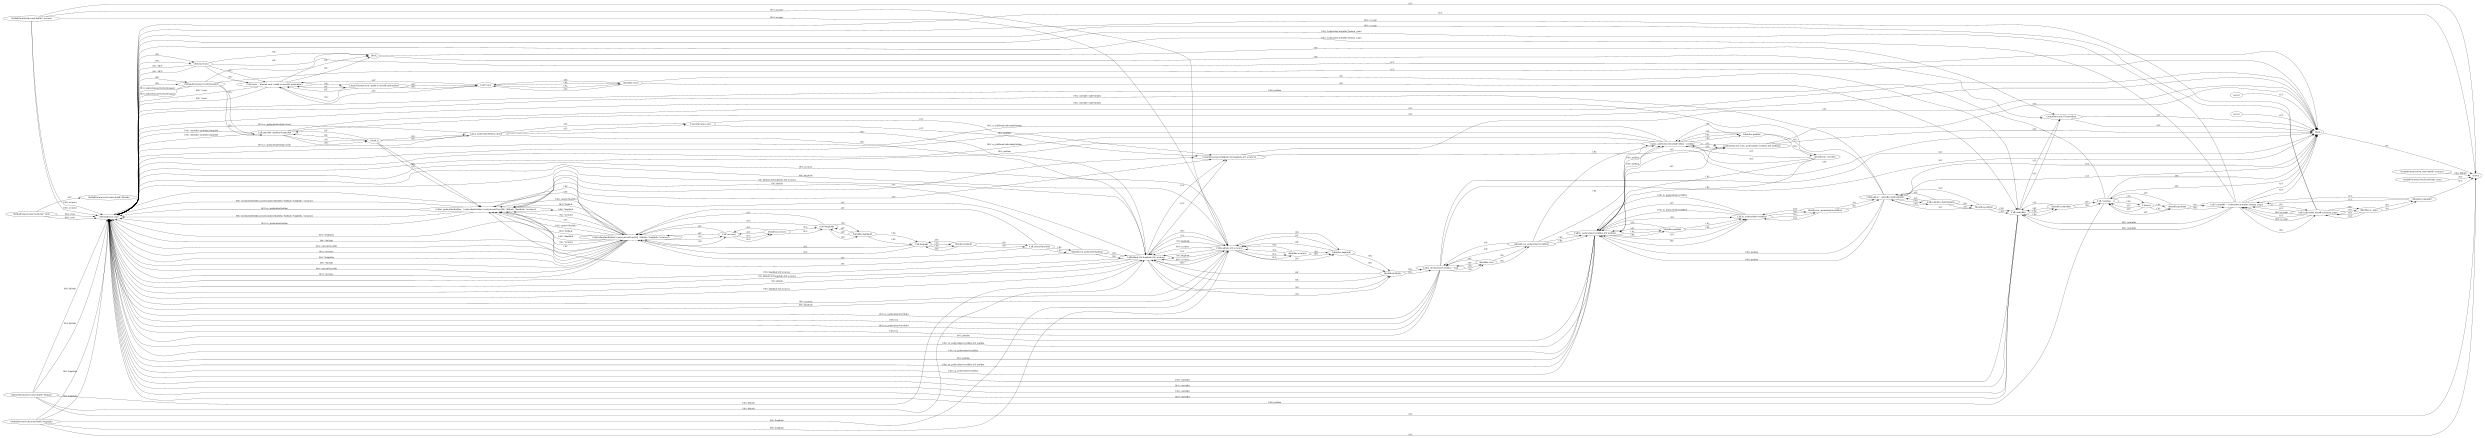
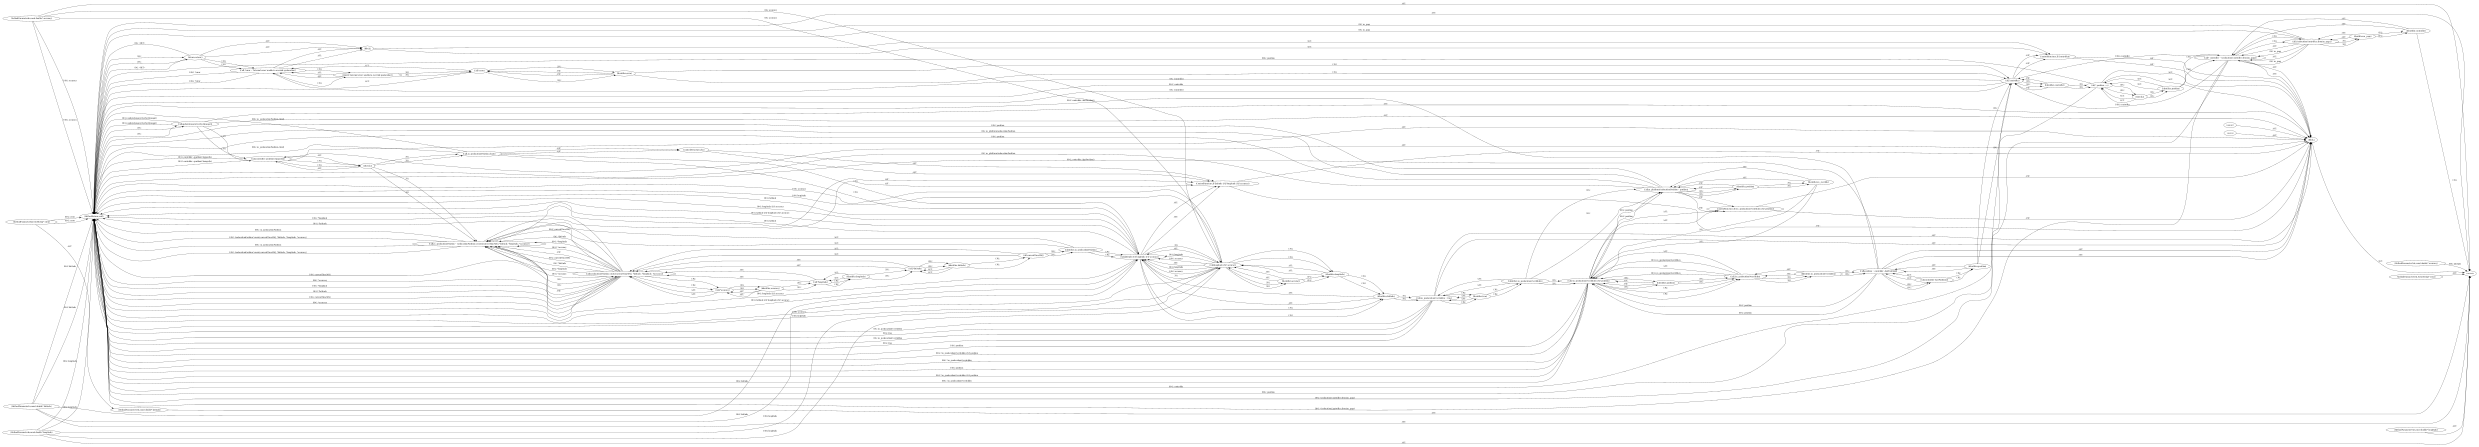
edge "(MethodParameterOut,const double* latitude)" -> "1000101": added, label "AST:"
node "(MethodParameterOut,const double* longitude)": added
